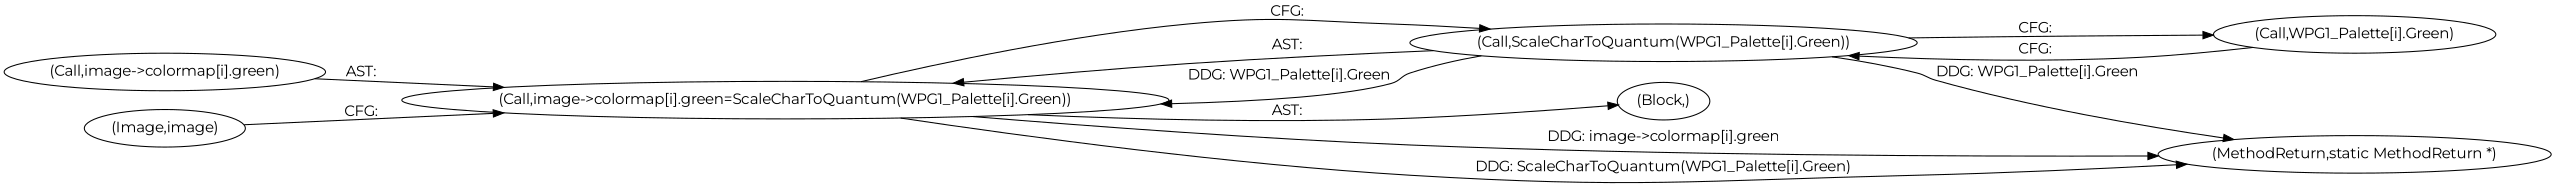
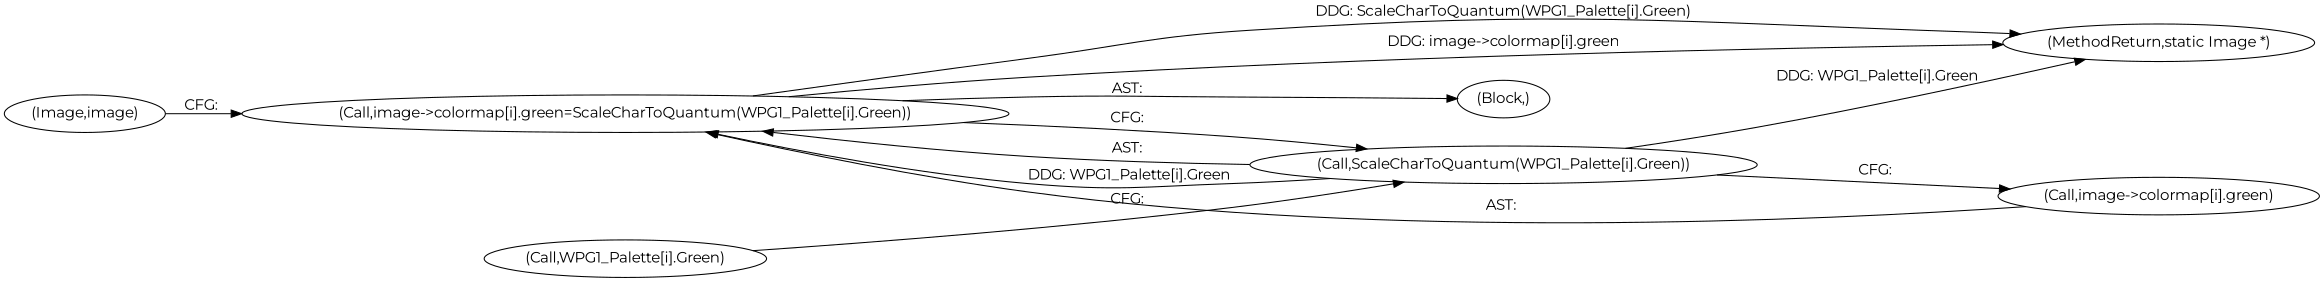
edge "(Call,ScaleCharToQuantum(WPG1_Palette[i].Green))" -> "(Call,WPG1_Palette[i].Green)": now "(Call,ScaleCharToQuantum(WPG1_Palette[i].Green))" -> "(Call,image->colormap[i].green)"
node "(MethodReturn,static MethodReturn *)": label "(MethodReturn,static MethodReturn *)" -> "(MethodReturn,static Image *)"
